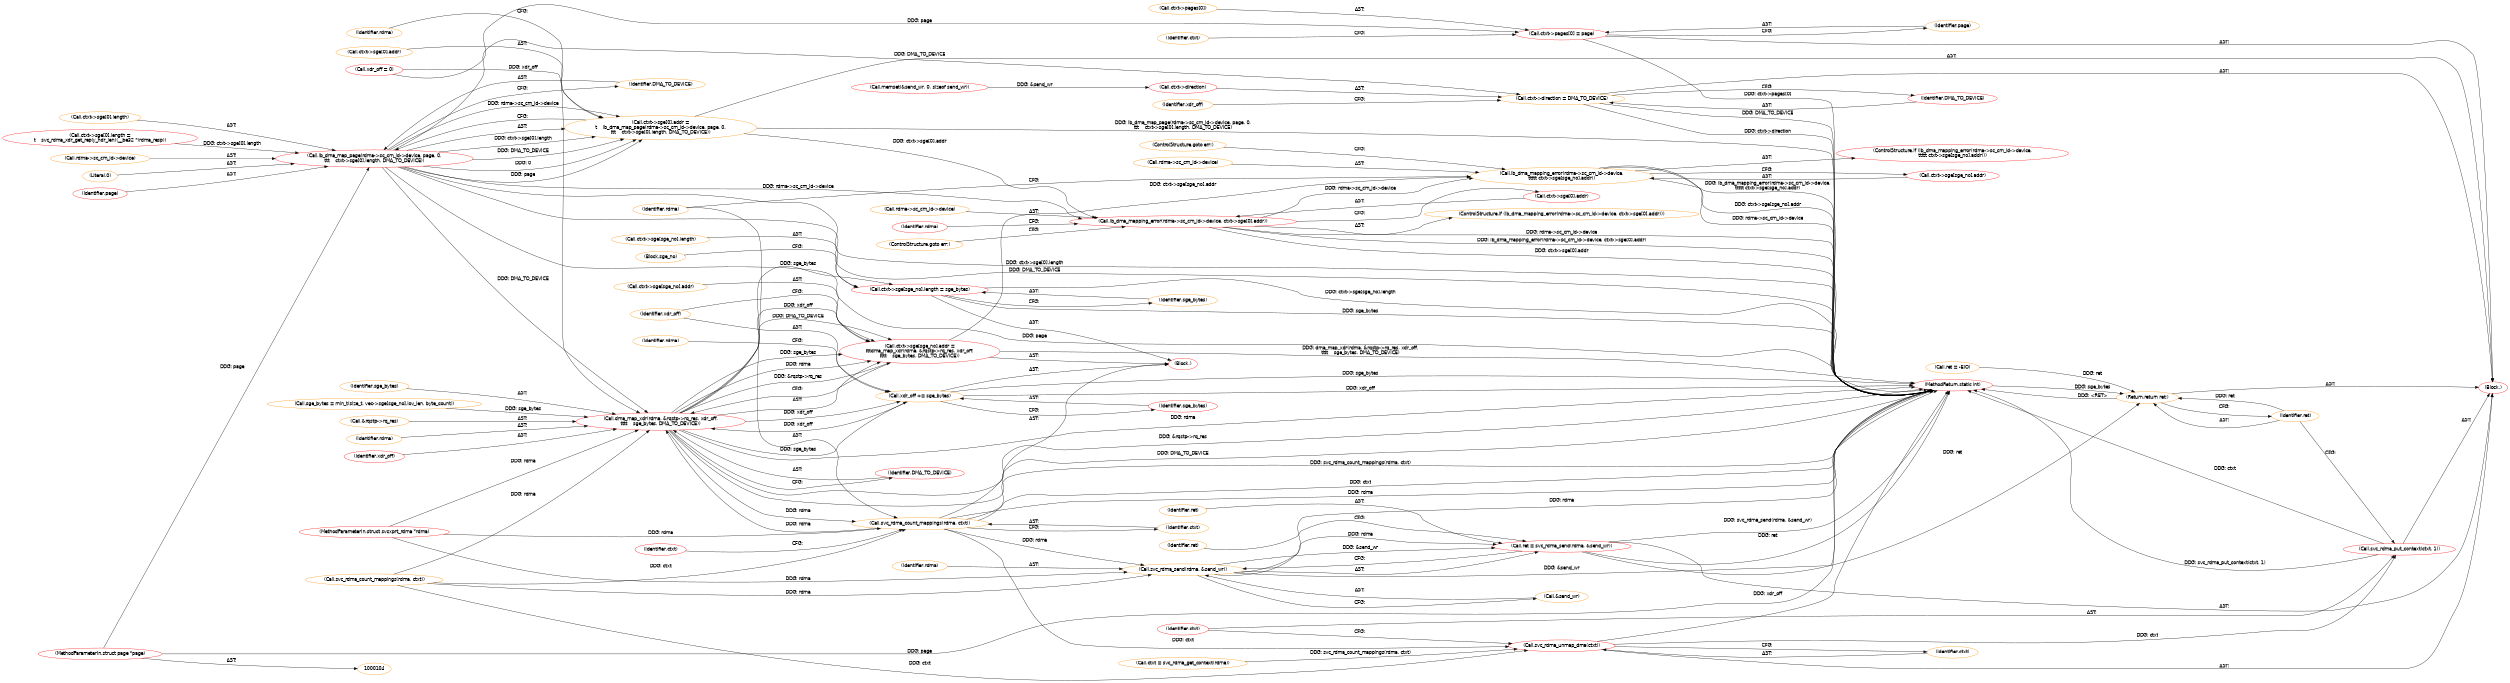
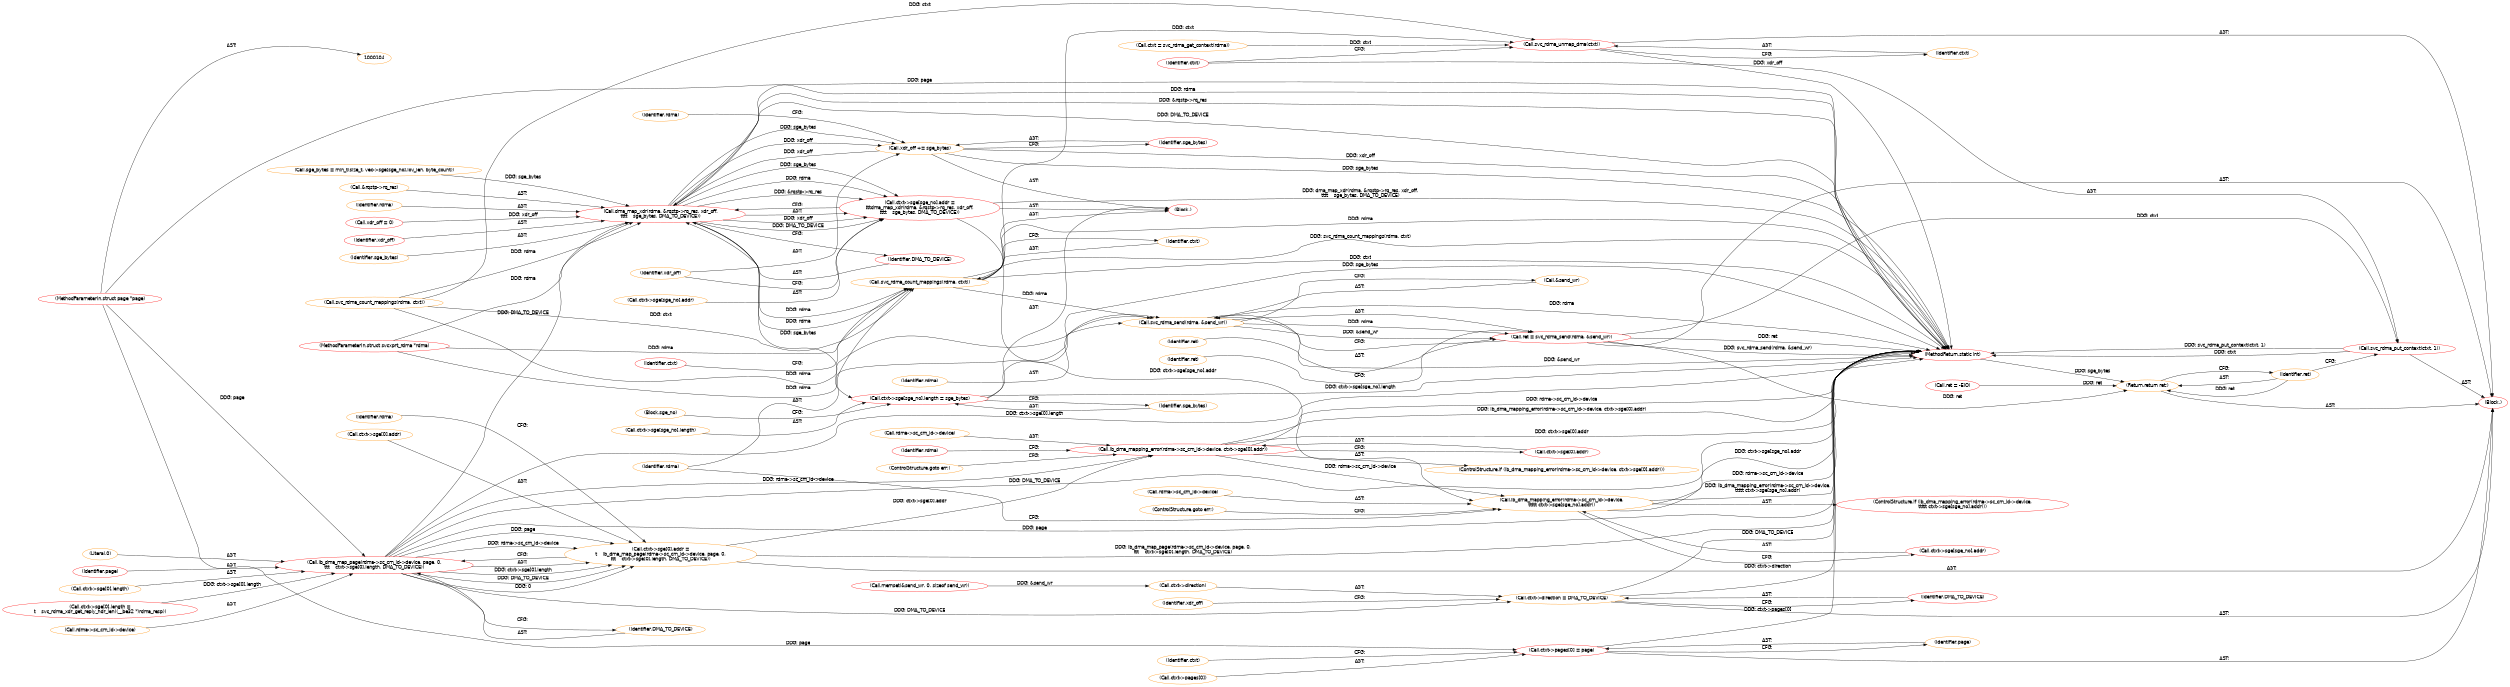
edge "(Call,xdr_off = 0)" -> "(Call,ctxt->pages[0] = page)": now "(MethodParameterIn,struct page *page)" -> "(Call,ctxt->pages[0] = page)"
node "(Call,ctxt->direction)": color red -> darkorange
node "(Call,ret = -EIO)": color darkorange -> red
edge "(Return,return ret;)" -> "(MethodReturn,static int)": removed, label "DDG: <RET>"
edge "(Call,svc_rdma_unmap_dma(ctxt))" -> "(Call,svc_rdma_put_context(ctxt, 1))": now "(Call,ret = svc_rdma_send(rdma, &send_wr))" -> "(Call,svc_rdma_put_context(ctxt, 1))"
edge "(Call,ctxt = svc_rdma_get_context(rdma))" -> "(Call,svc_rdma_unmap_dma(ctxt))": label "DDG: svc_rdma_count_mappings(rdma, ctxt)" -> "DDG: ctxt"
